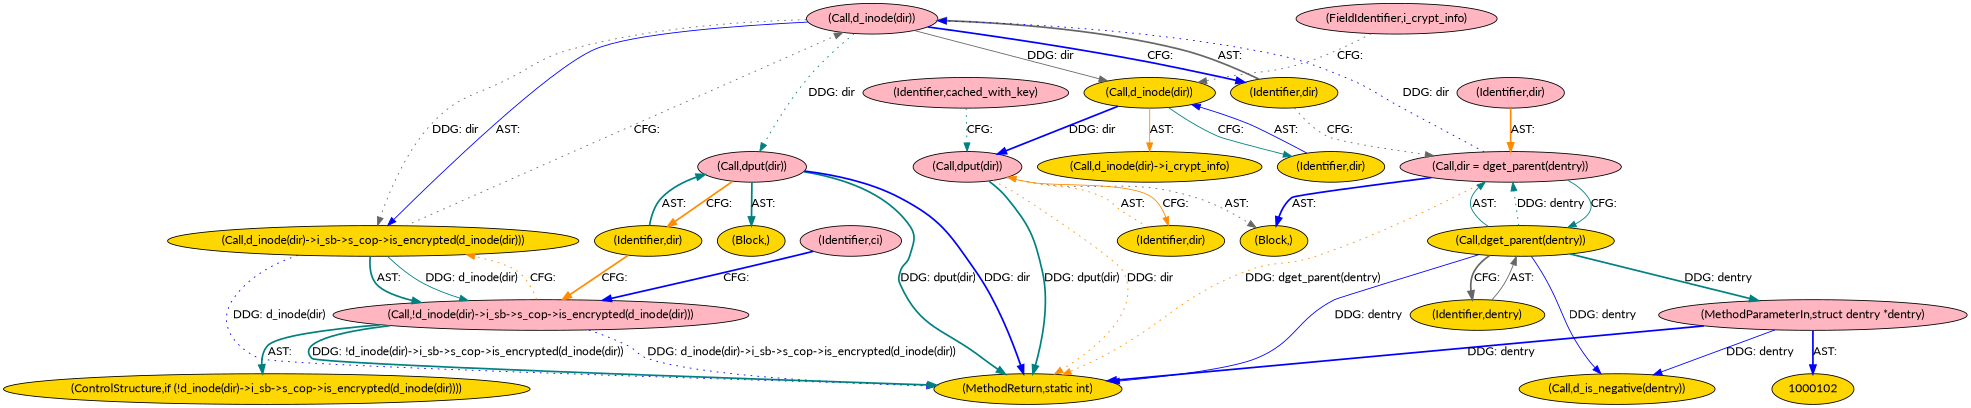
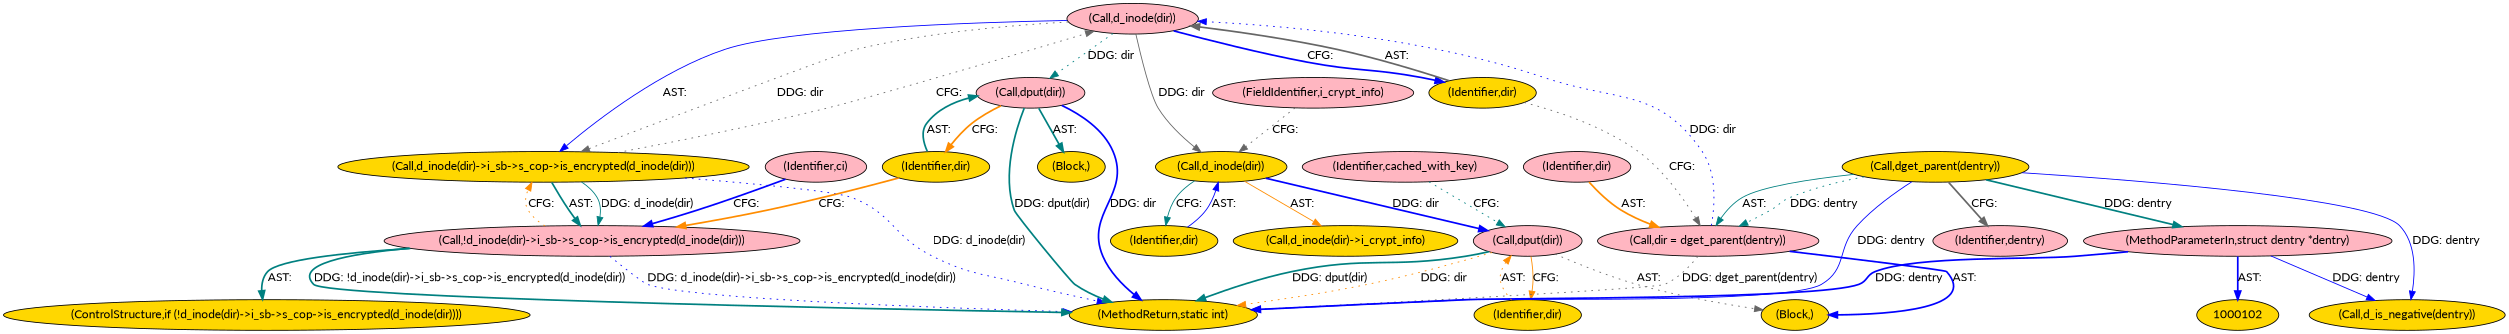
edge "(Call,dir = dget_parent(dentry))" -> "(Call,dget_parent(dentry))": removed, label "CFG:"
edge "(Call,dir = dget_parent(dentry))" -> "(MethodReturn,static int)": color darkorange -> gray40
edge "(Identifier,dentry)" -> "(Call,dget_parent(dentry))": removed, label "AST:"
node "(Identifier,dentry)": fillcolor gold -> lightpink
